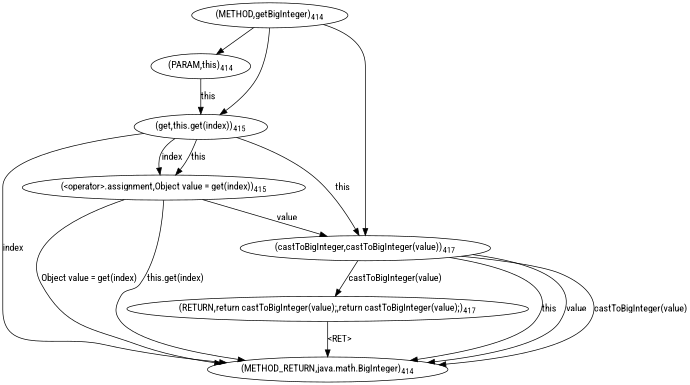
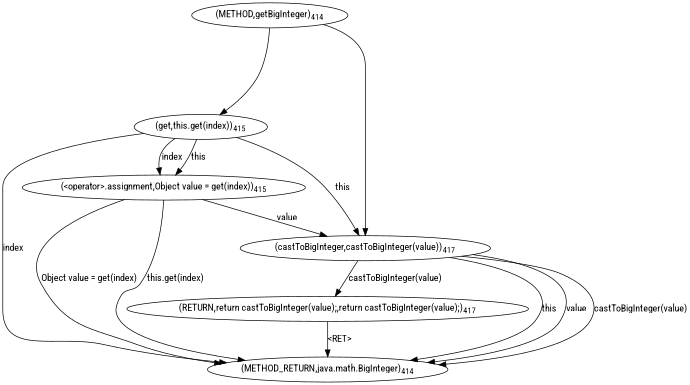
node "(PARAM,this)": removed
